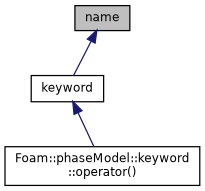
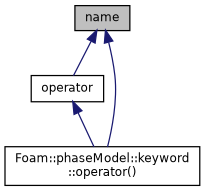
node "keyword": label "keyword" -> "operator"
edge "Foam::phaseModel::keyword ::operator()" -> "name": added
